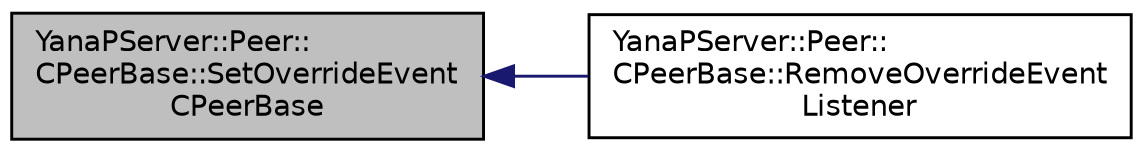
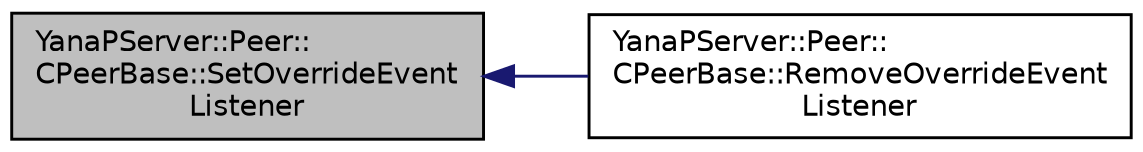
node "YanaPServer::Peer:: CPeerBase::SetOverrideEvent CPeerBase": label "YanaPServer::Peer:: CPeerBase::SetOverrideEvent CPeerBase" -> "YanaPServer::Peer:: CPeerBase::SetOverrideEvent Listener"
